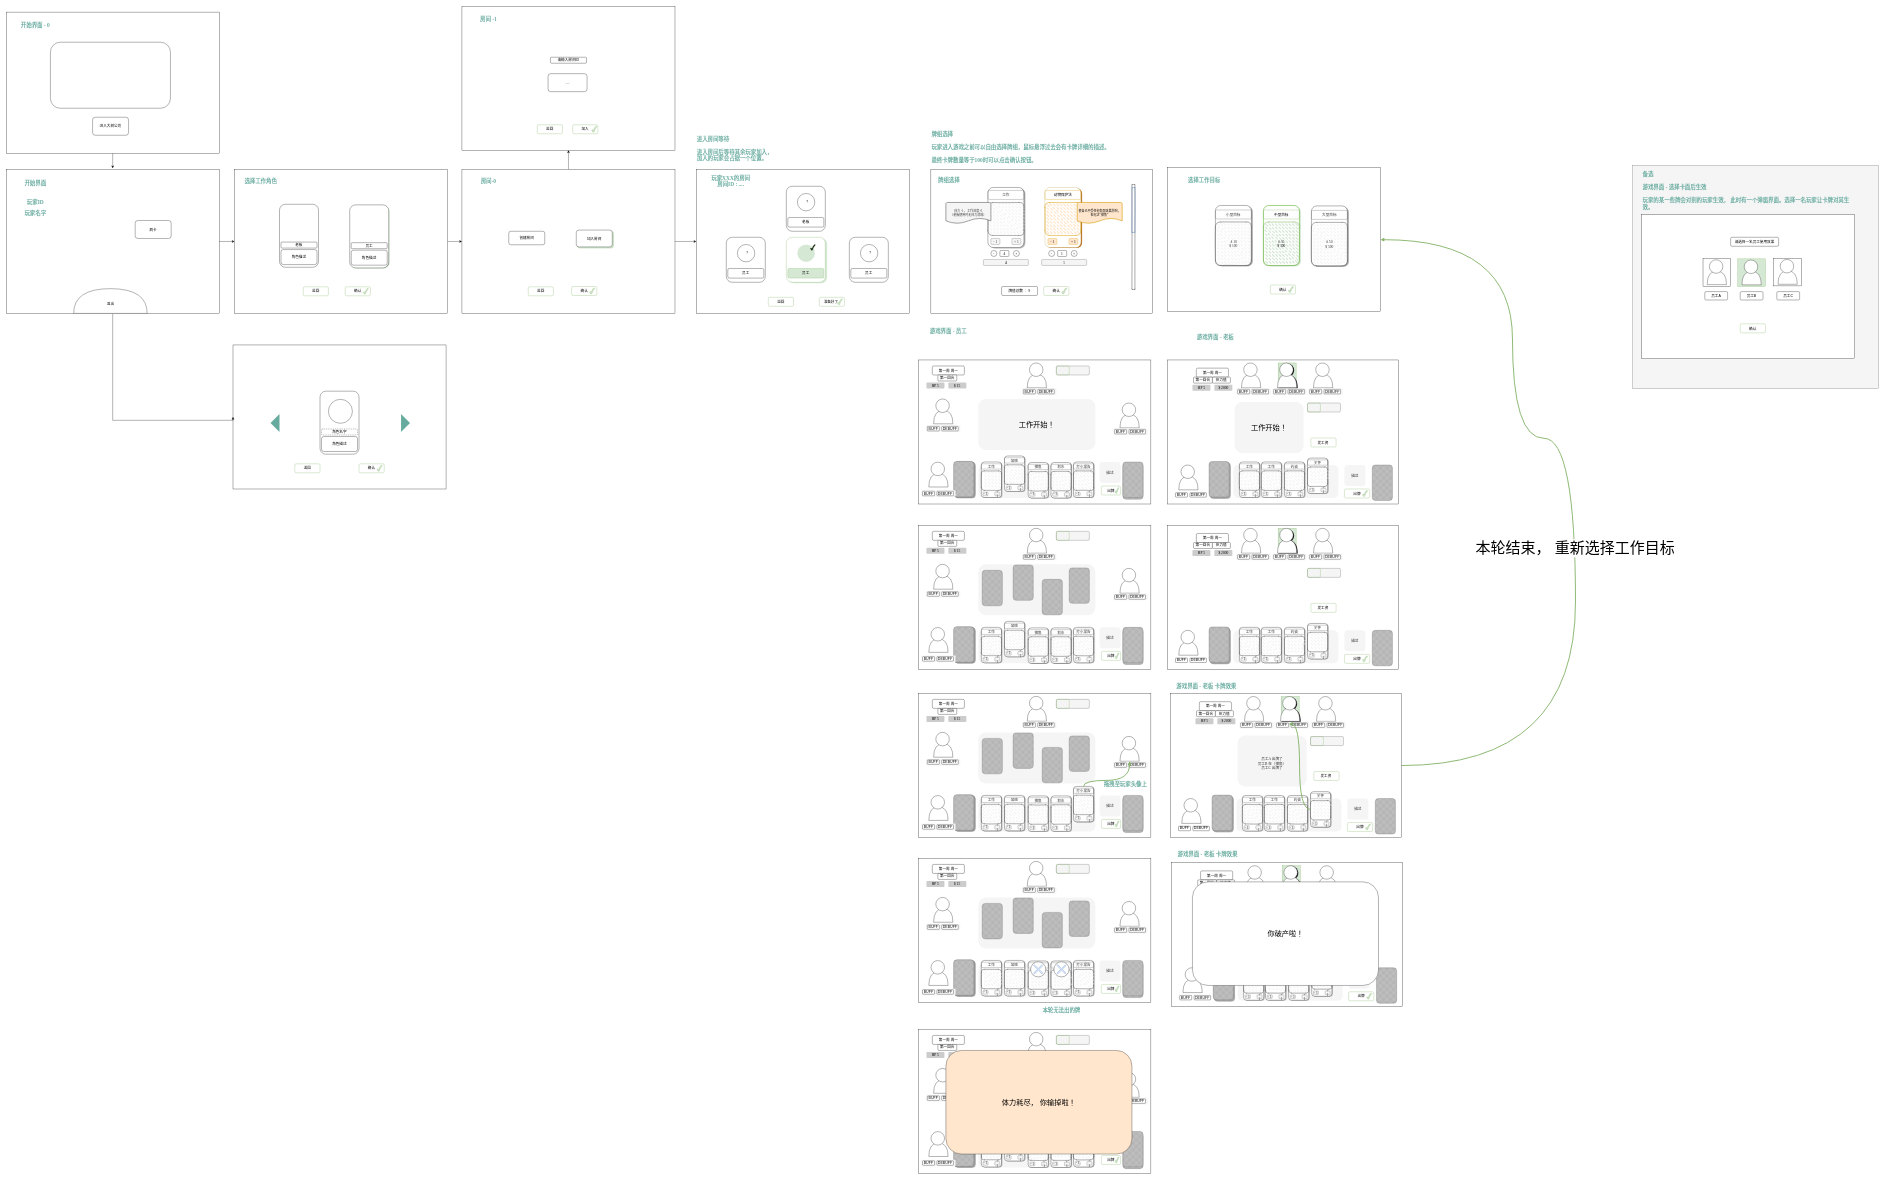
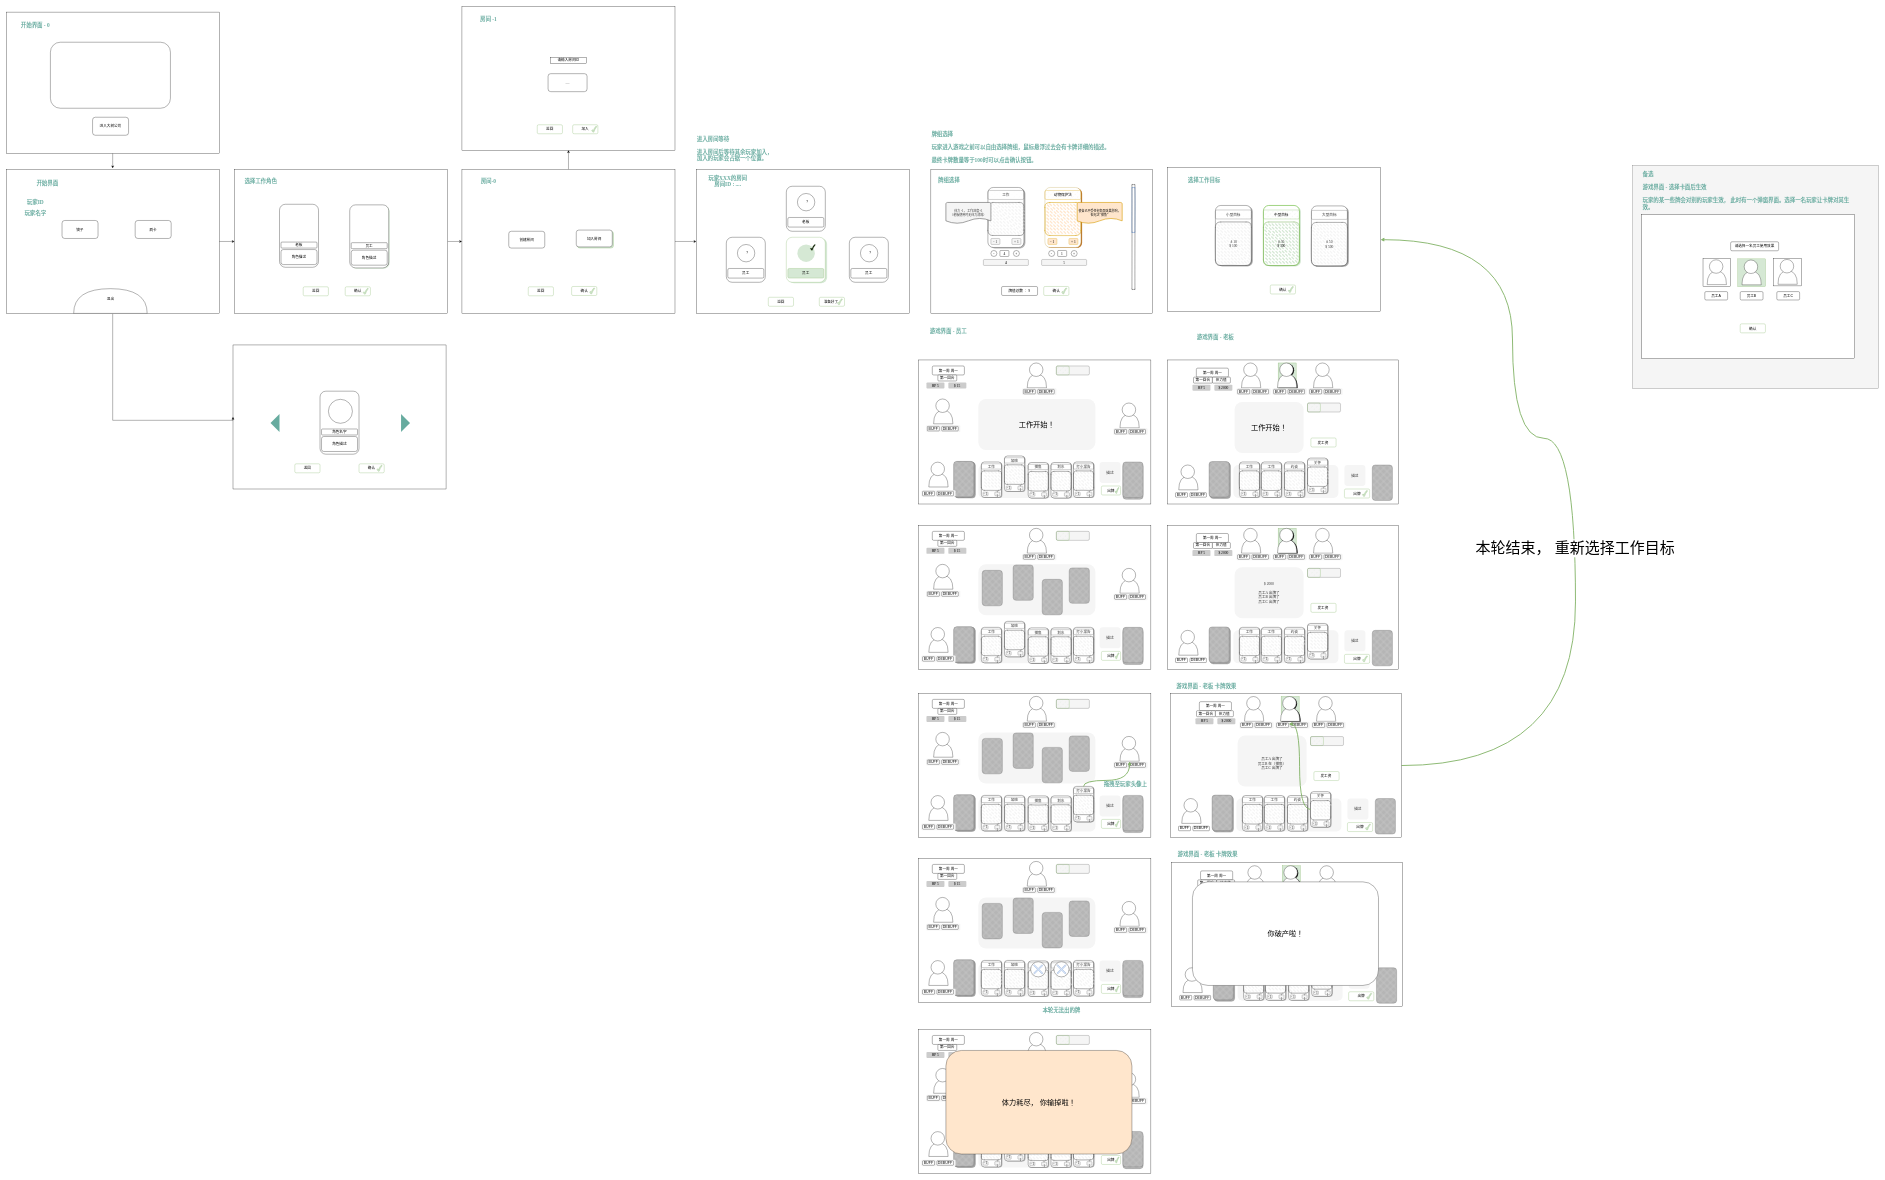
node "请输入房间ID": shape rounded rectangle -> rectangle
node "玩家XXX的房间 房间ID : ....": moved (731, 181) -> (728, 181)
node "开始界面": moved (35, 183) -> (47, 183)
node "镜子": added
node "创建房间": size 36x14 -> 36x17
node "请选择一名员工使用效果": moved (1754, 242) -> (1754, 246)
node "退出": moved (111, 303) -> (111, 299)
node "角色名字": style dashed -> solid
node "$ 2000 员工A 出牌了 员工B 出牌了 员工C 出牌了": added
